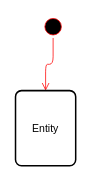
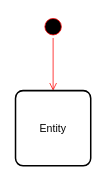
node "Entity": size 60x75 -> 75x75
